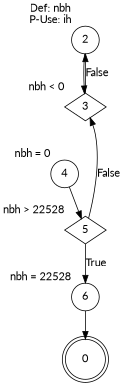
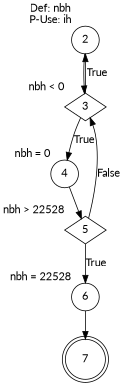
edge "3 nbh < 0" -> "2 Def: nbh P-Use: ih": label "False" -> "True"
edge "3 nbh < 0" -> "4 nbh = 0": added, label "True"
node "0": label "0" -> "7"
